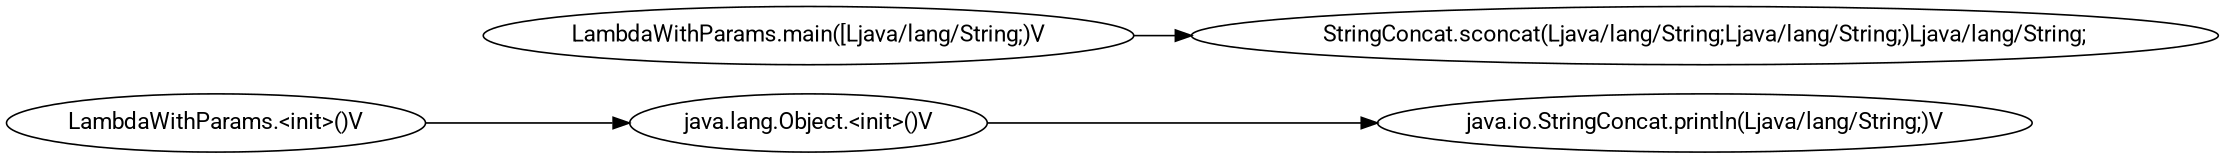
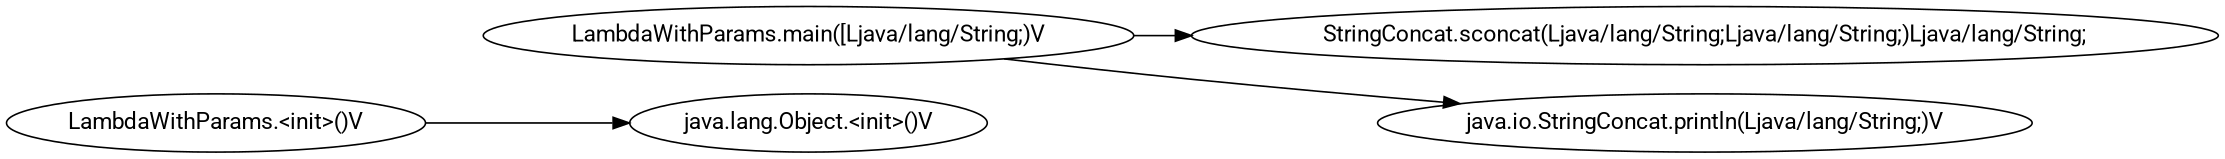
edge "java.lang.Object.<init>()V" -> "java.io.StringConcat.println(Ljava/lang/String;)V": now "LambdaWithParams.main([Ljava/lang/String;)V" -> "java.io.StringConcat.println(Ljava/lang/String;)V"
